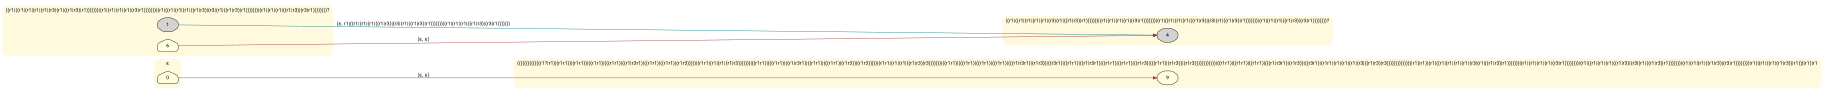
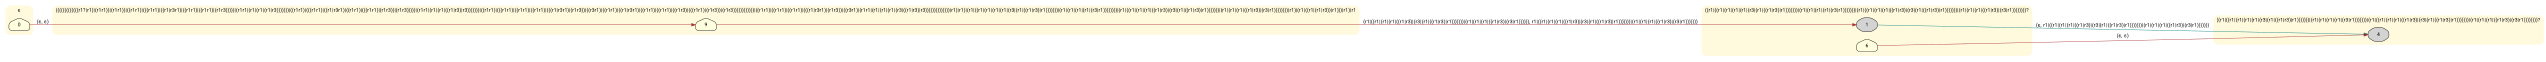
edge "9" -> "1": added, label "(r1|((r1|(r1|(r1|((r1|r3)|(r3|(r1|((r1|r3)|r1)))))))|(r1|(r1|(r1|((r1|r3)|(r3|r1)))))), r1|((r1|(r1|(r1|((r1|r3)|(r3|(r1|((r1|r3)|r1)))))))|(r1|(r1|(r1|((r1|r3)|(r3|r1)))))))"
node "9": shape octagon -> house
